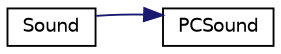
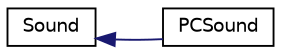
edge "Sound" -> "PCSound": reversed
